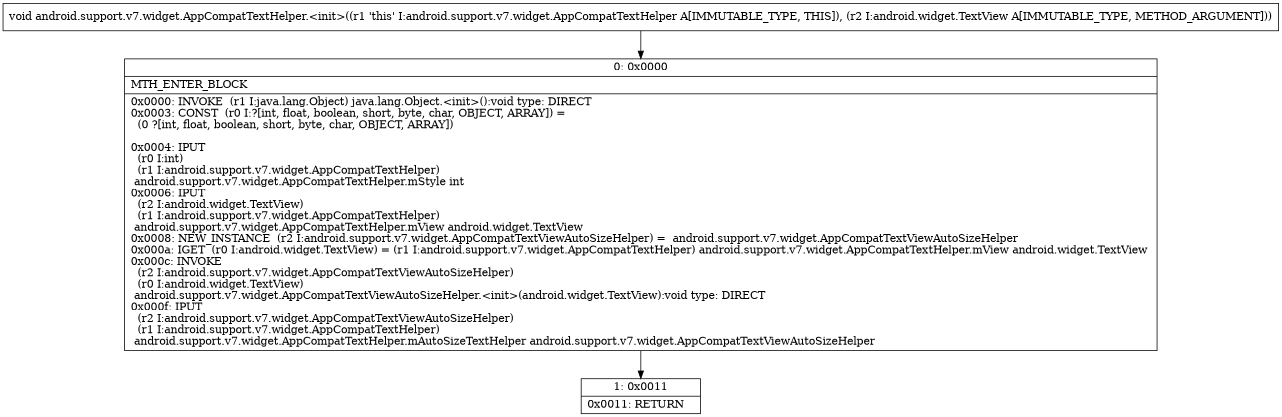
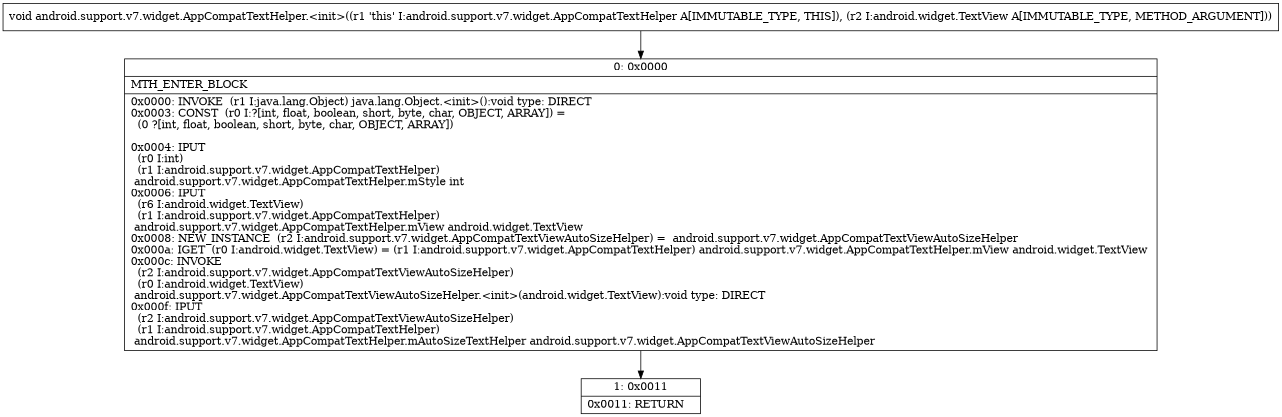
node "0: 0x0000": text "(r2 I:android.widget.TextView)" -> "(r6 I:android.widget.TextView)"
